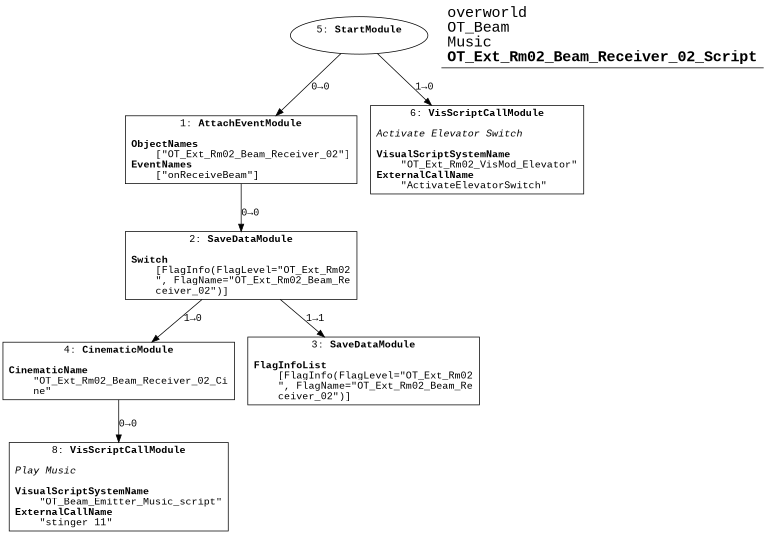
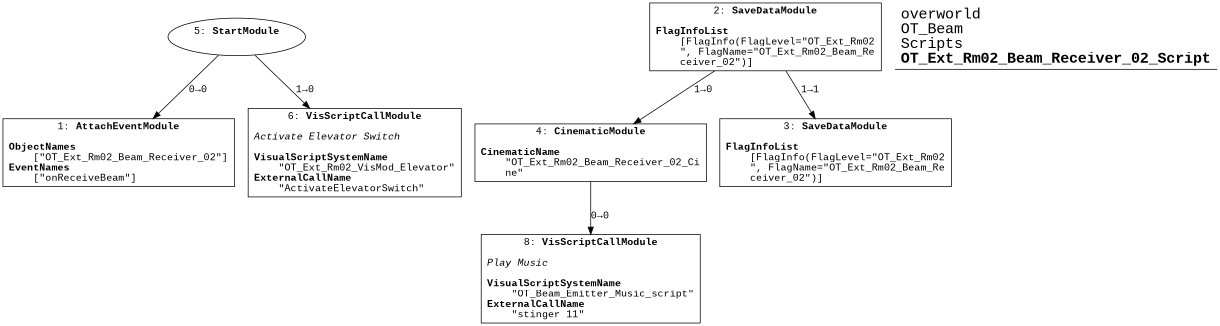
node "overworld": text "Music" -> "Scripts"
edge "1:" -> "2:": removed, label "0→0"
node "2:": text "Switch" -> "FlagInfoList"
